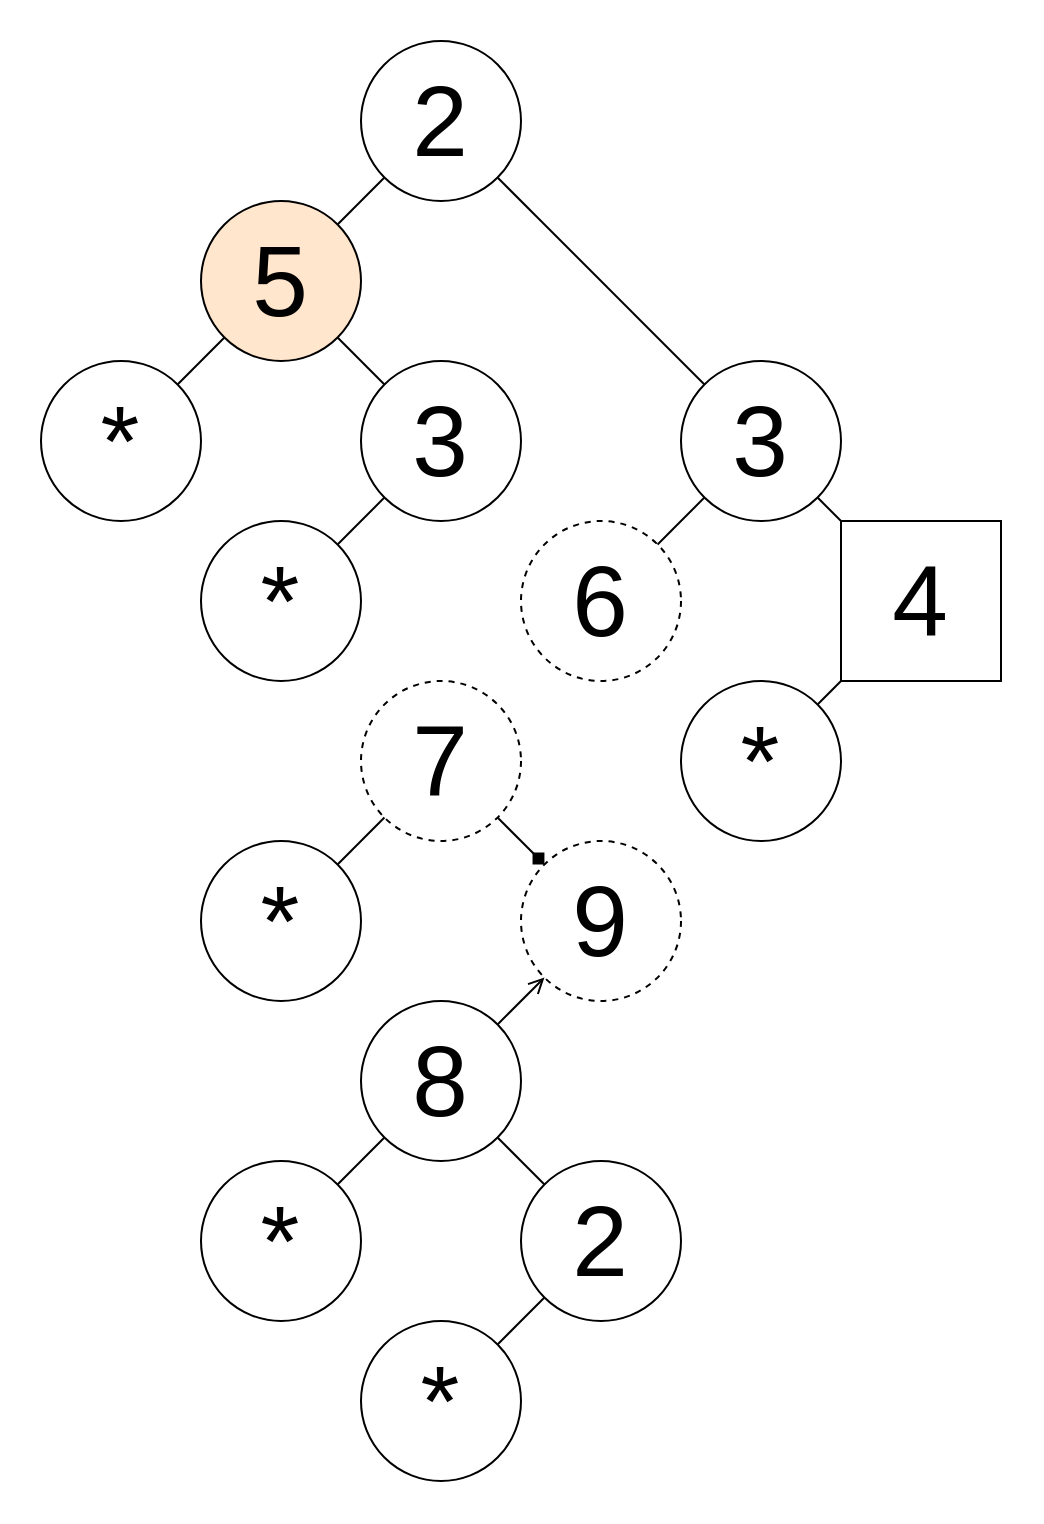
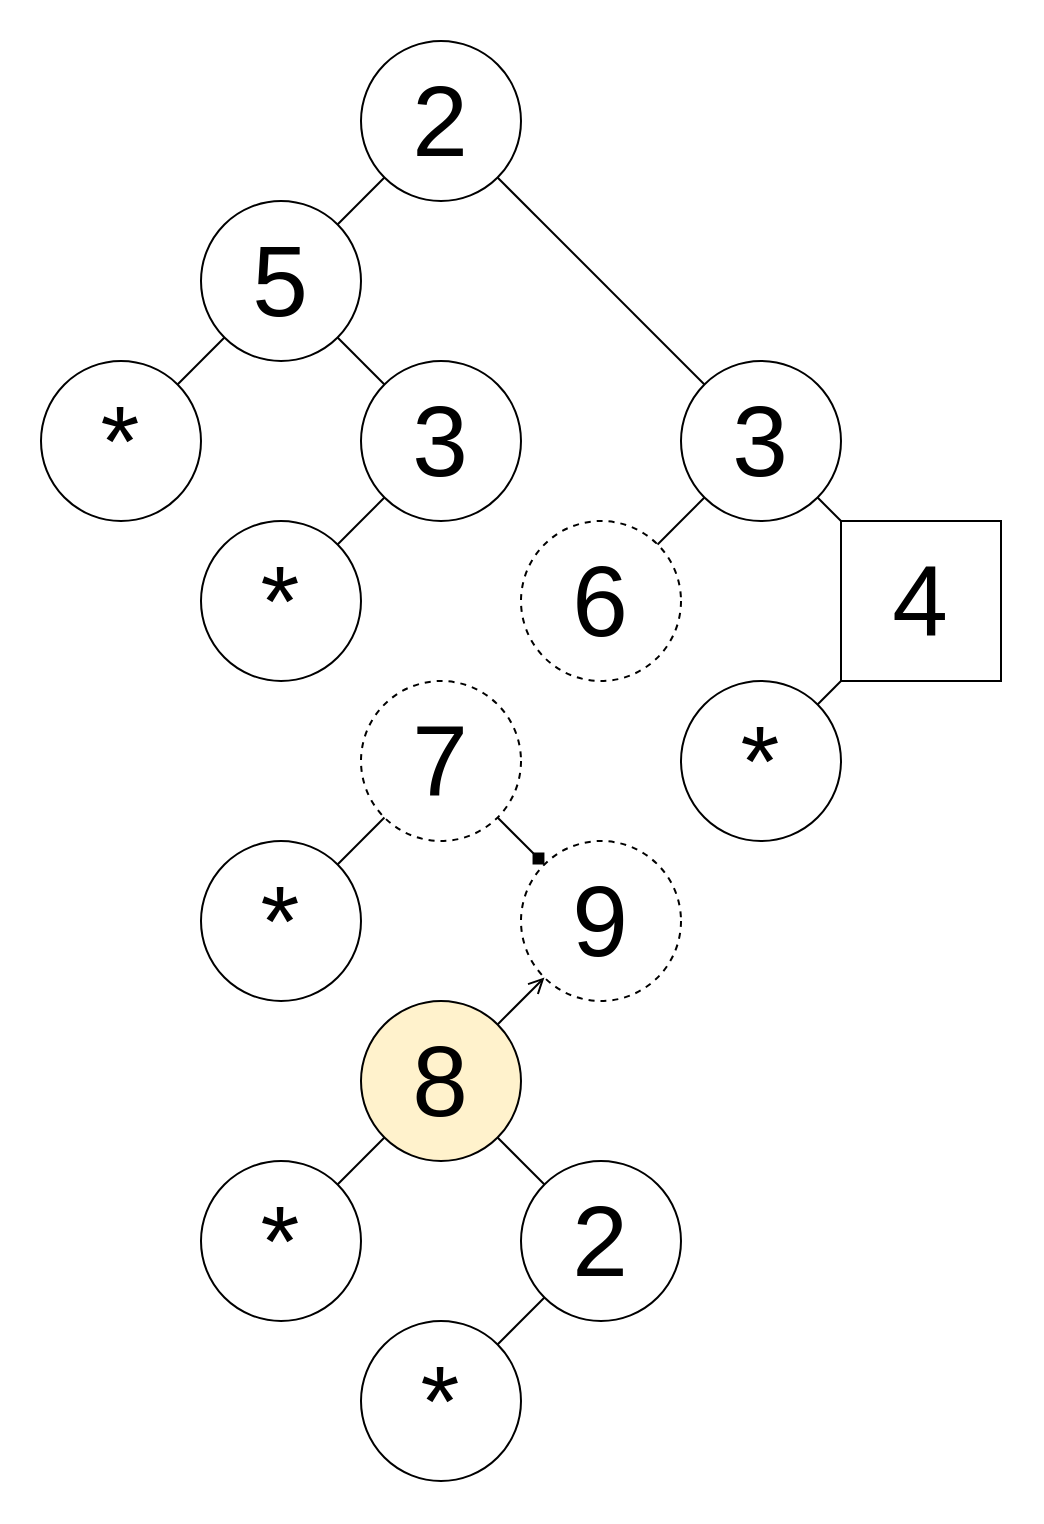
node "5": fillcolor #ffe6cc -> #ffffff
node "8": fillcolor #ffffff -> #fff2cc
